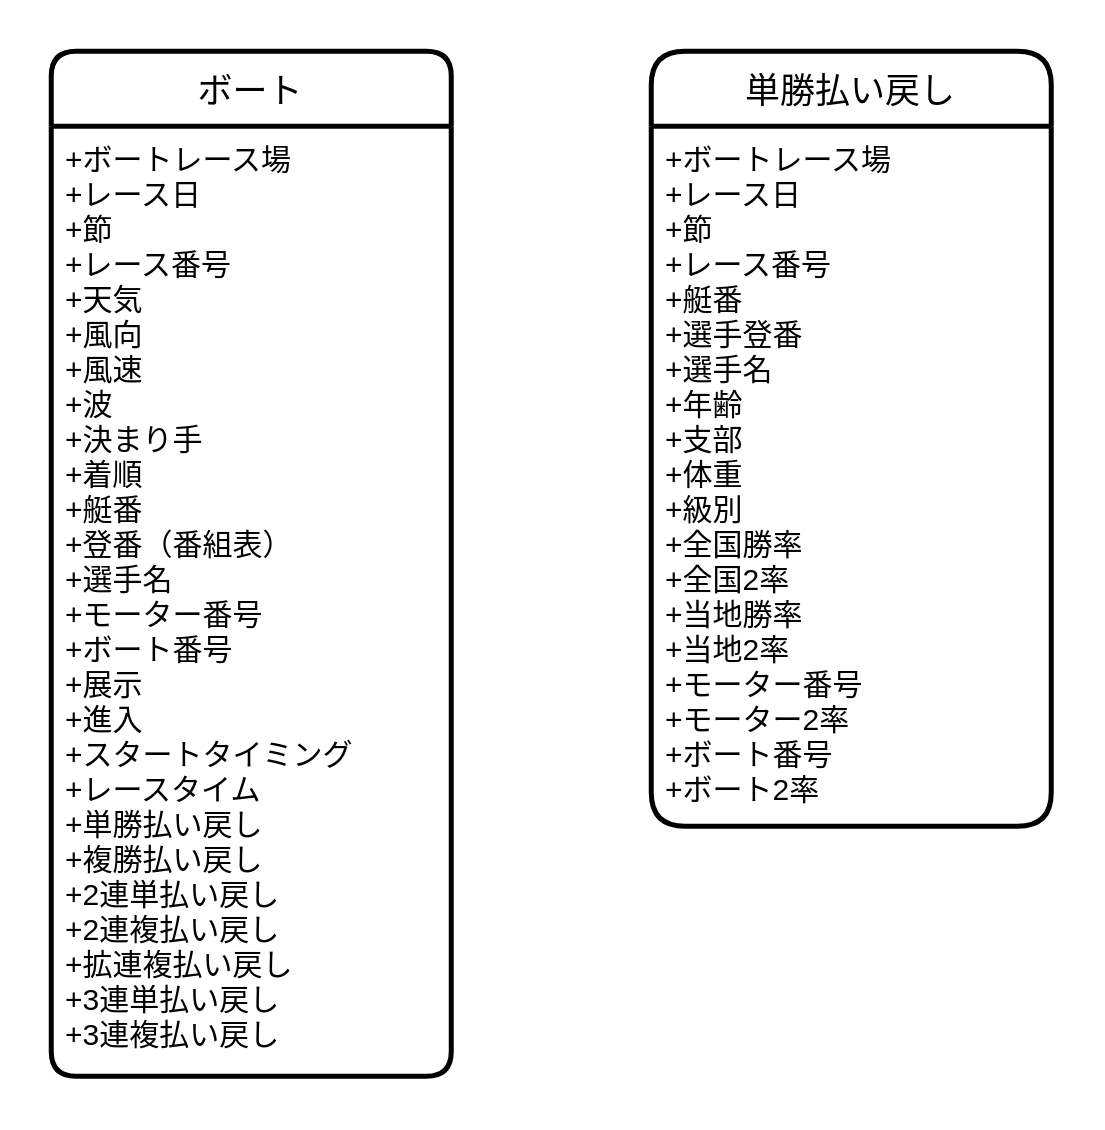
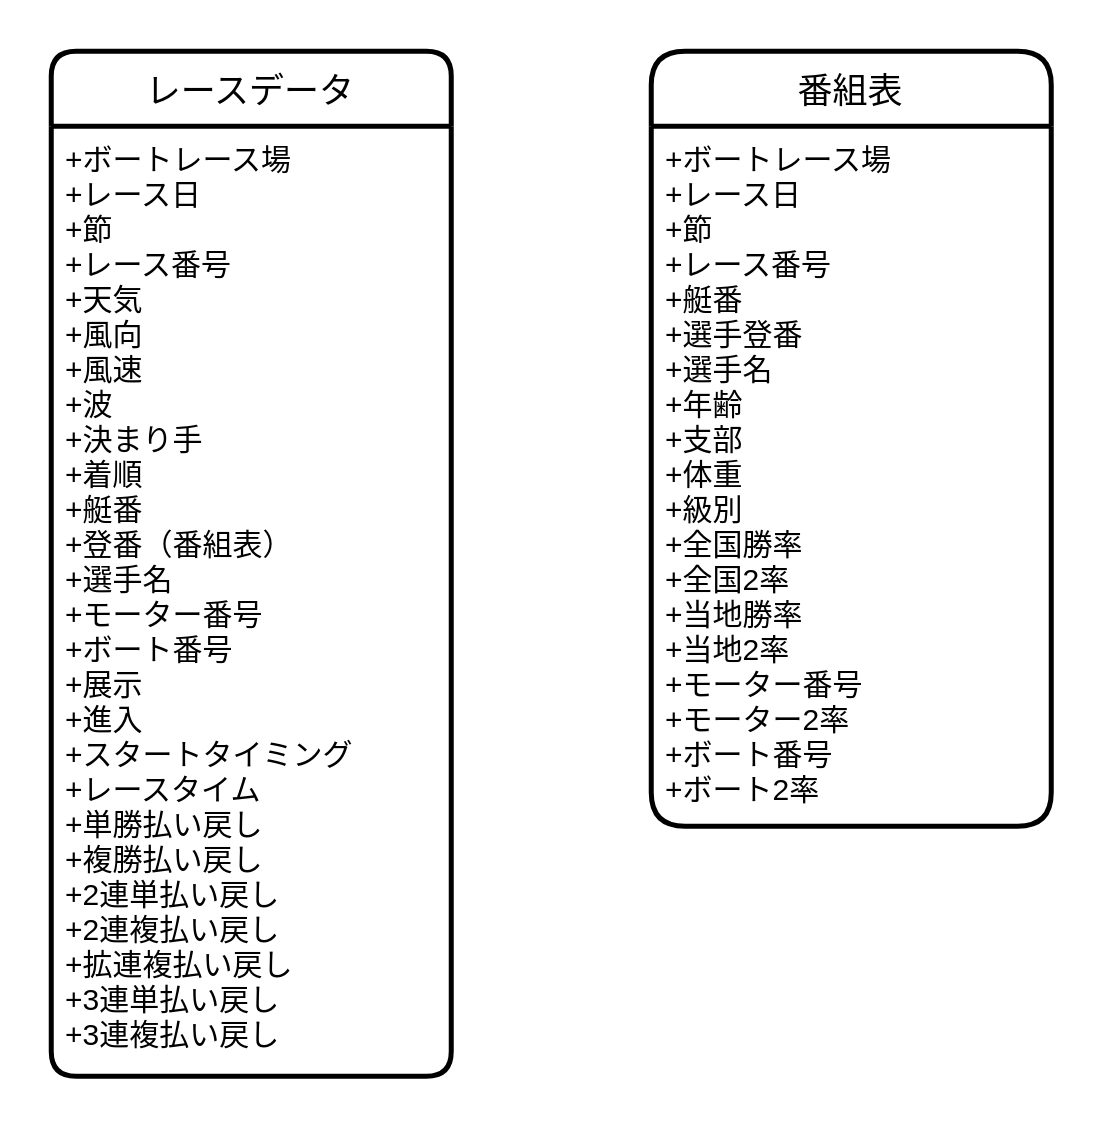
node "ボート": label "ボート" -> "レースデータ"
node "単勝払い戻し": label "単勝払い戻し" -> "番組表"
